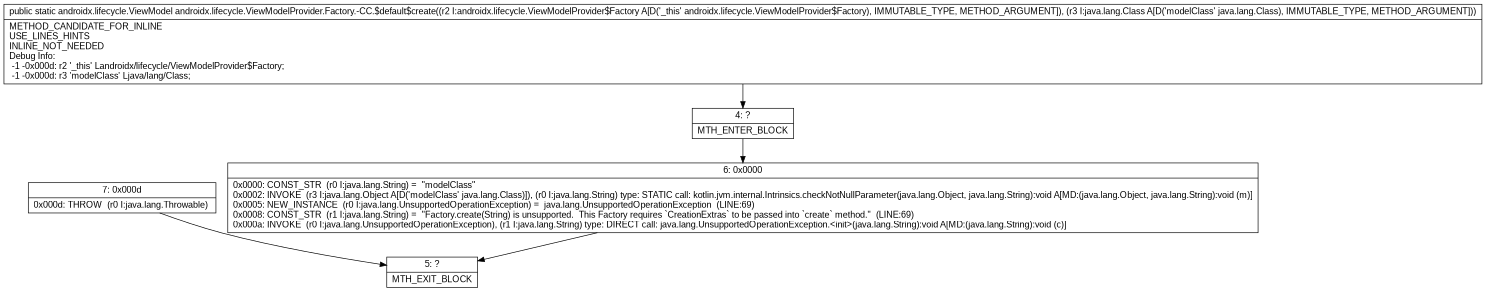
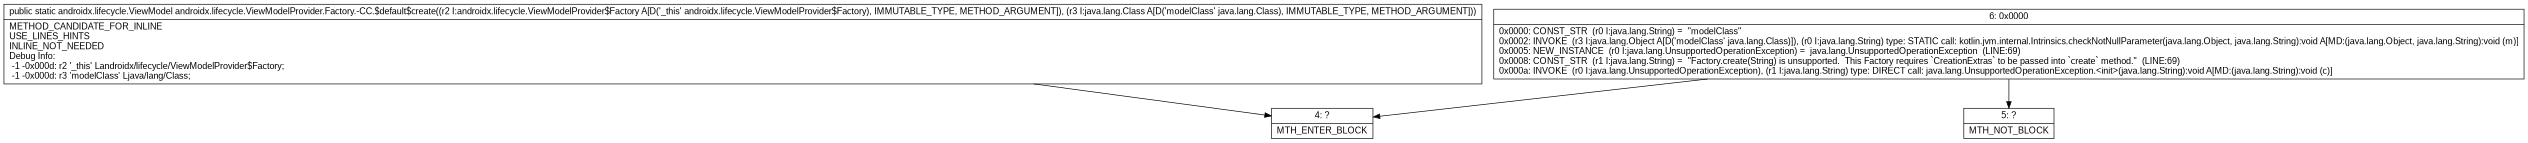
edge "4: ?" -> "6: 0x0000": reversed
node "7: 0x000d": removed
node "5: ?": text "MTH_EXIT_BLOCK" -> "MTH_NOT_BLOCK"
